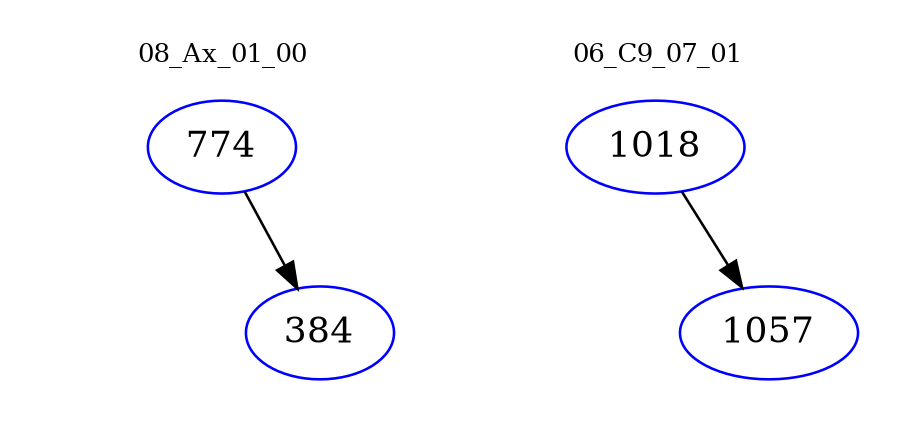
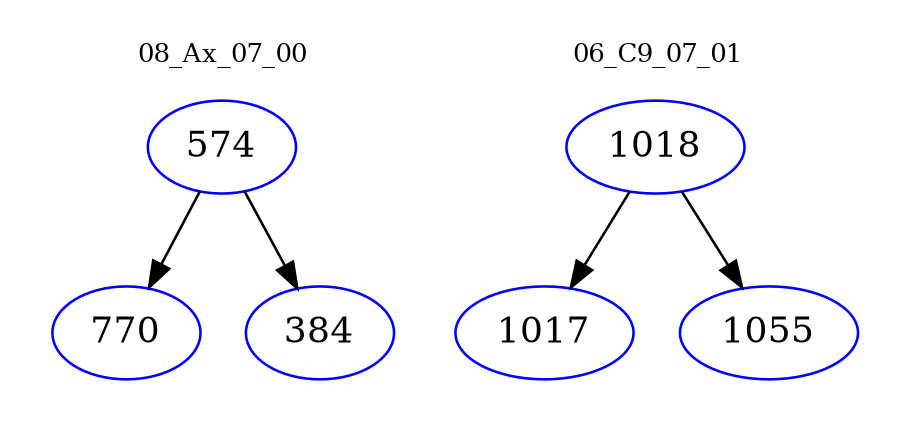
cluster "08_Ax_01_00": label "08_Ax_01_00" -> "08_Ax_07_00"
node "774": label "774" -> "574"
node "770": added
node "1017": added
node "1057": label "1057" -> "1055"
